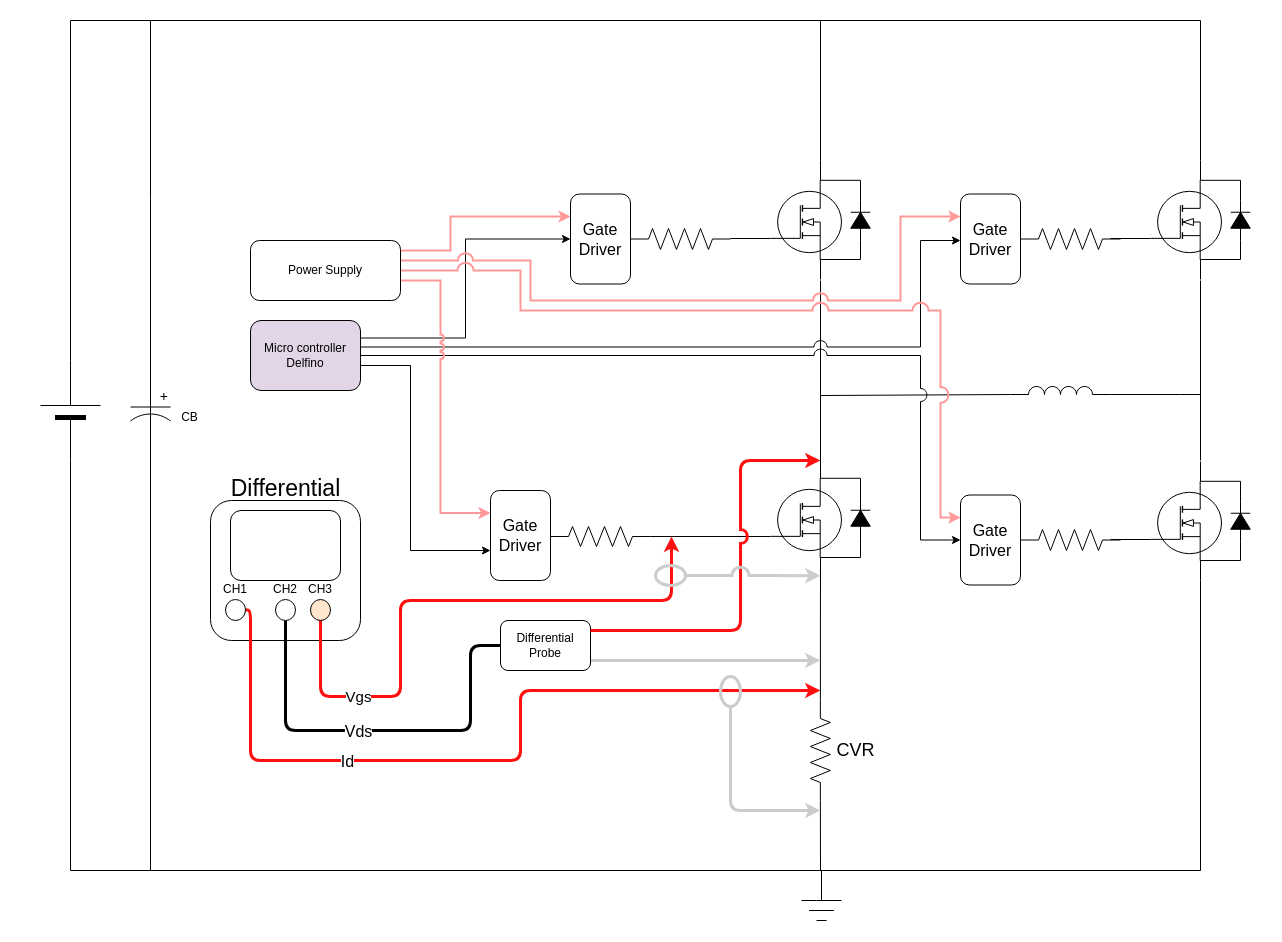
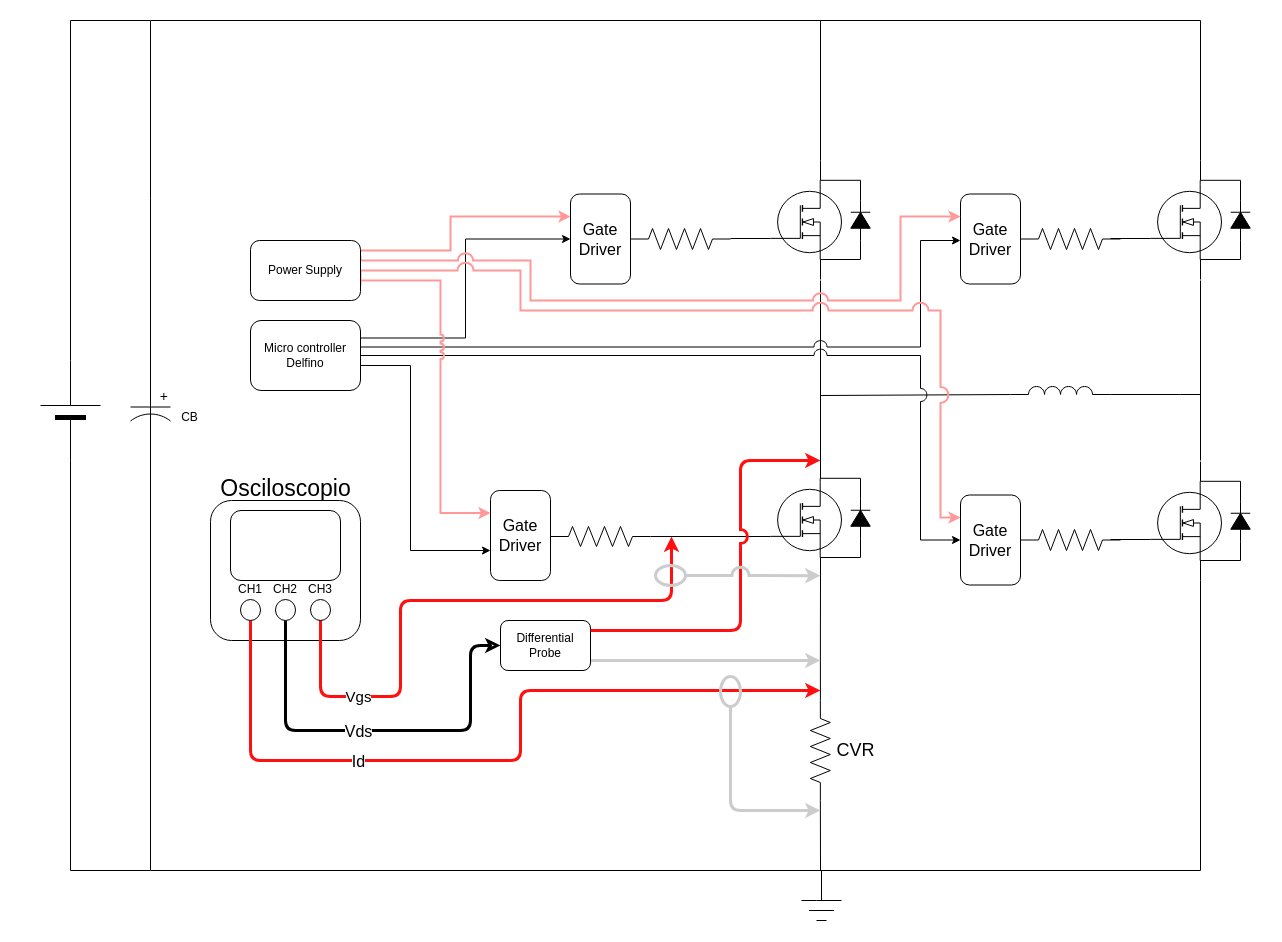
node "Power Supply": size 150x60 -> 110x60
node "Micro controller Delfino": fillcolor #e1d5e7 -> #ffffff
node "Differential": label "Differential" -> "Osciloscopio"
node "CH1": moved (236, 610) -> (251, 610)
node "CH3": fillcolor #ffe6cc -> #ffffff
edge "CH2" -- "Differential Probe": arrowhead none -> classic
